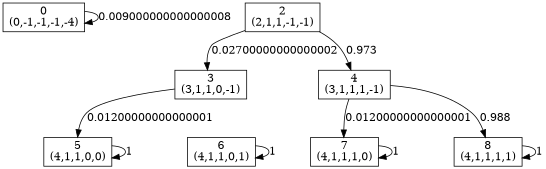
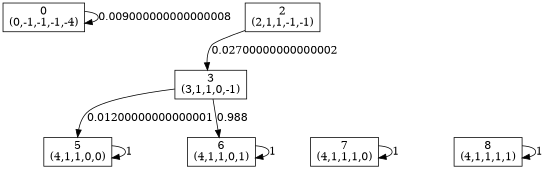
node "4 (3,1,1,1,-1)": removed
edge "3 (3,1,1,0,-1)" -> "6 (4,1,1,0,1)": added, label "0.988"
